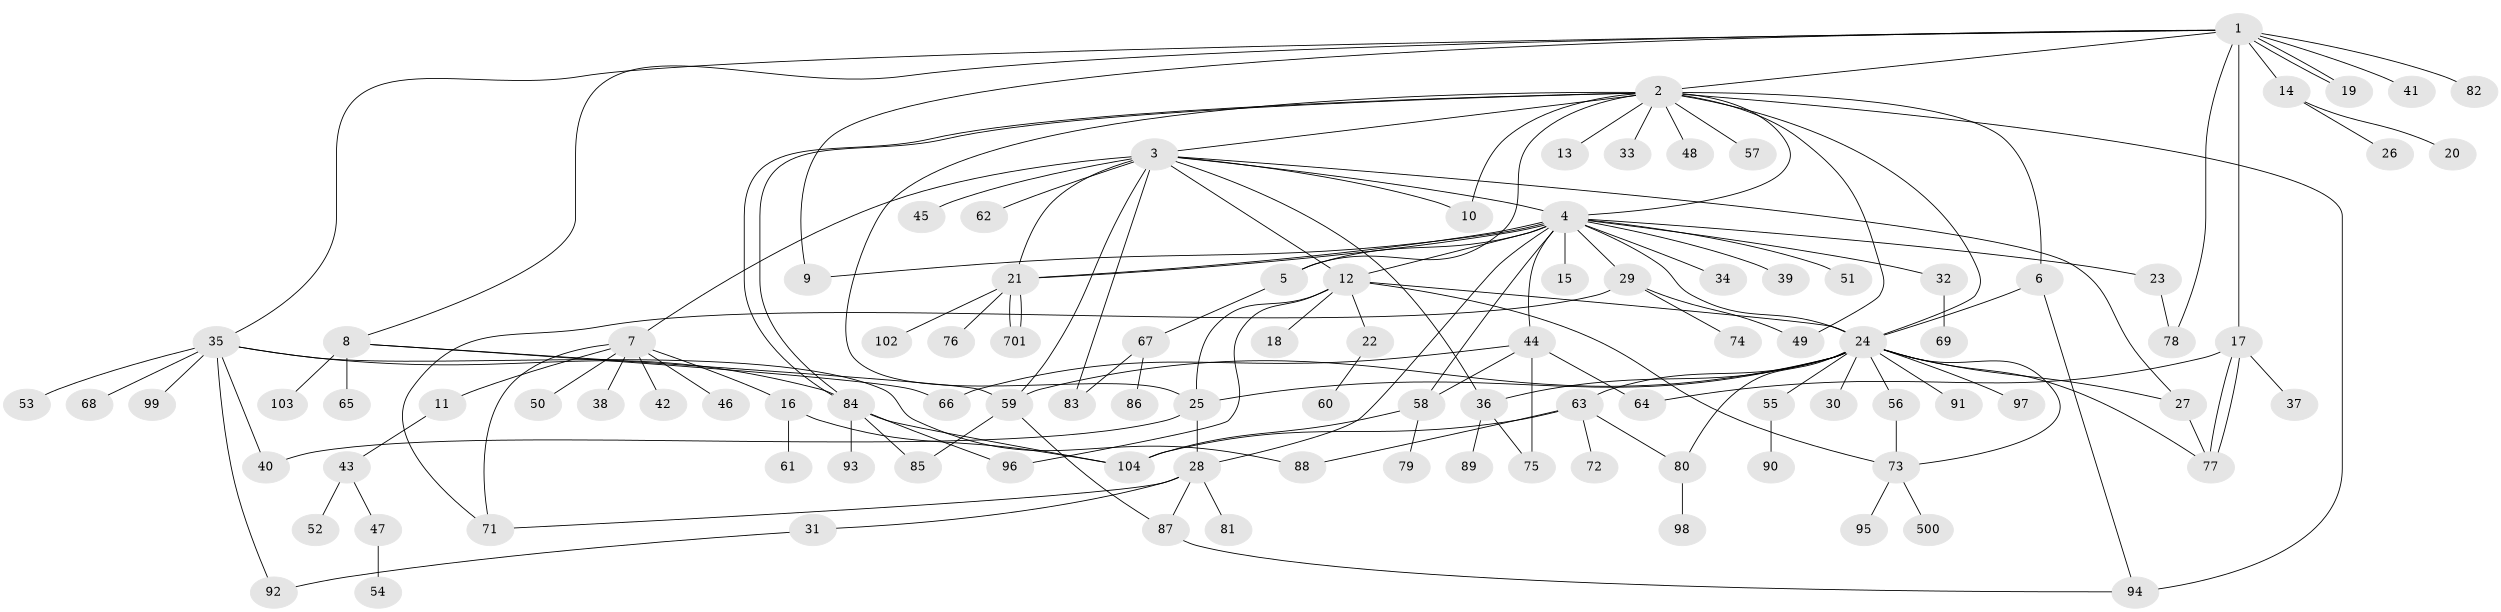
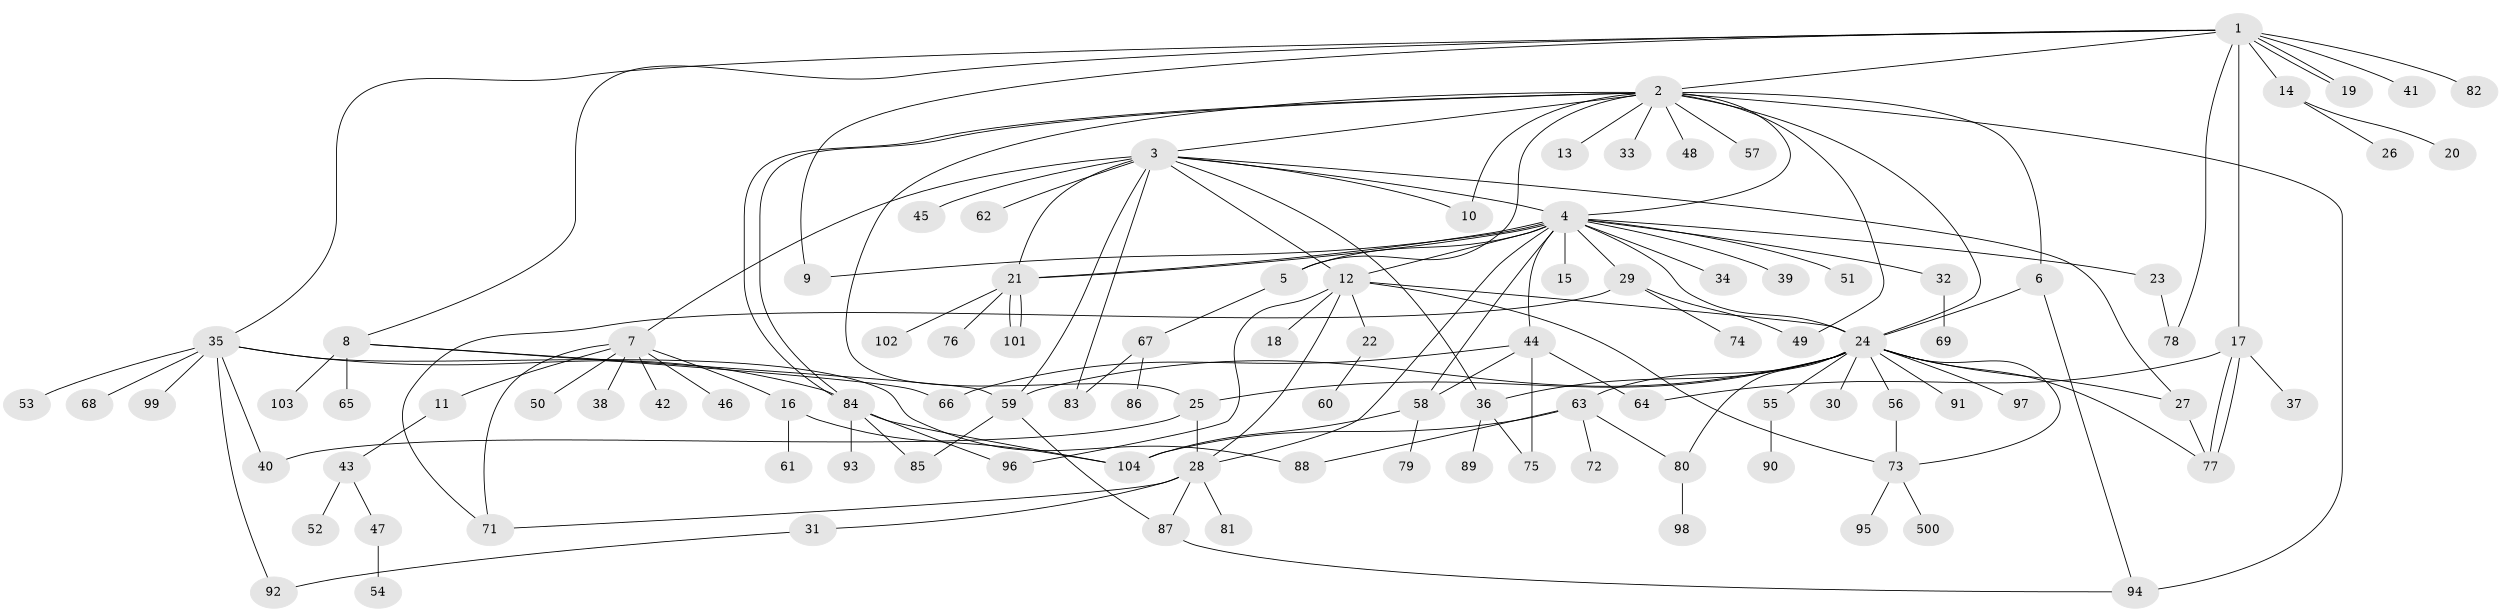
edge "12" -- "25": now "12" -- "28"
node "701": label "701" -> "101"
